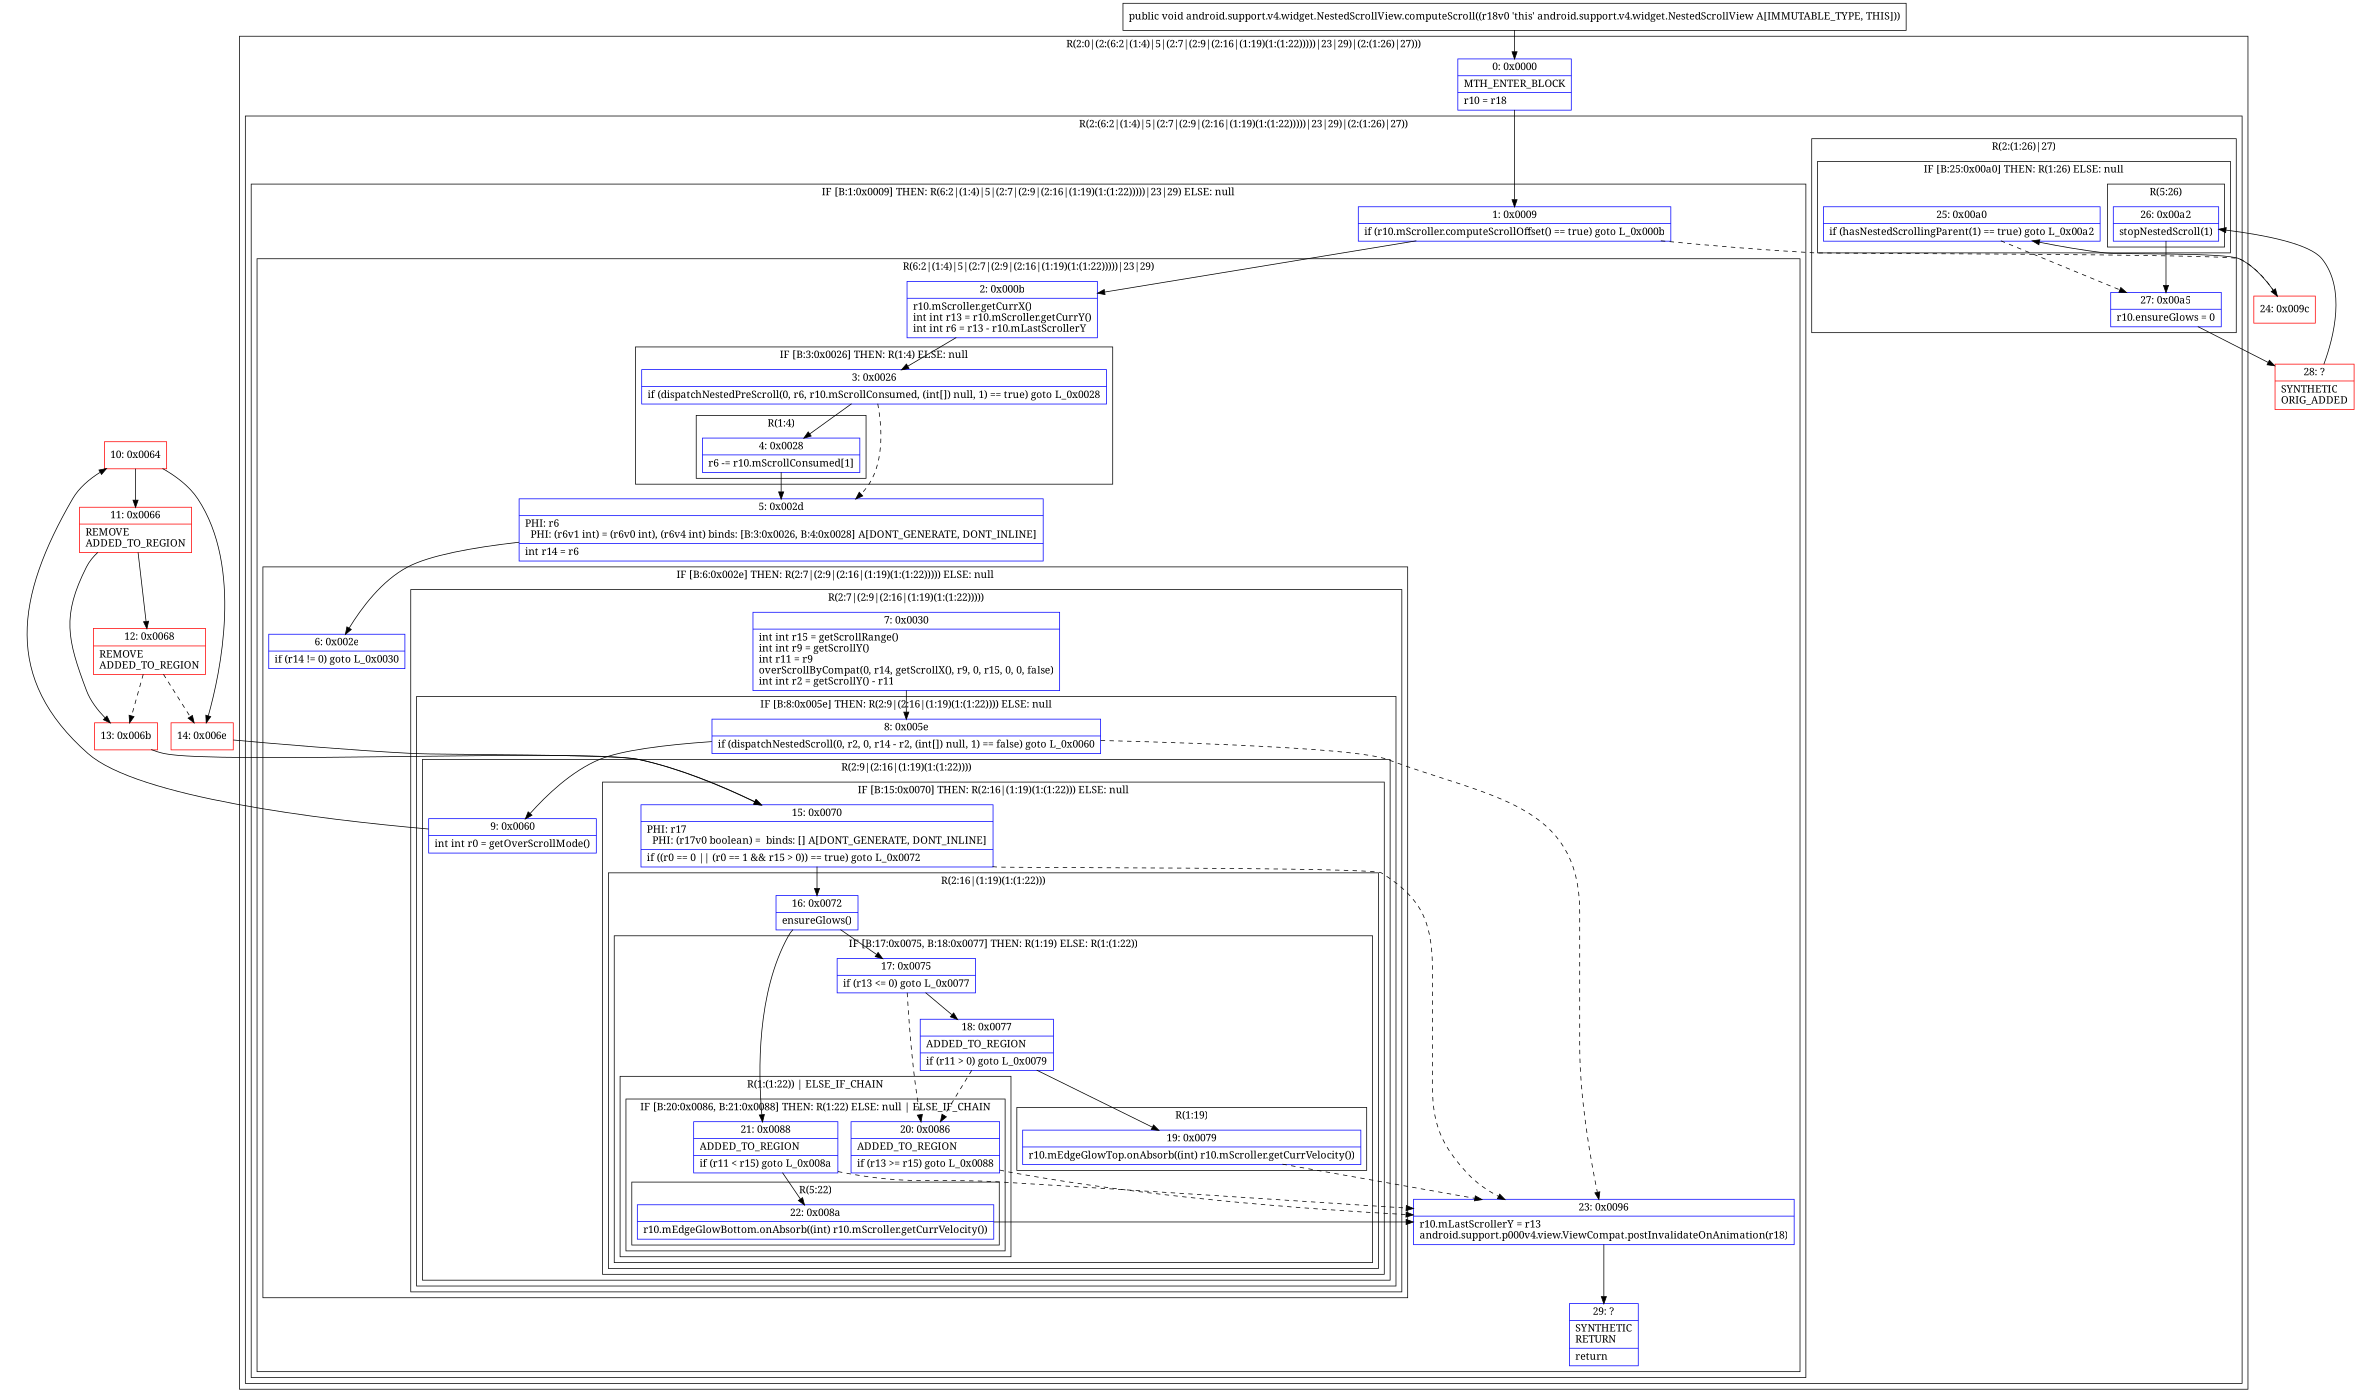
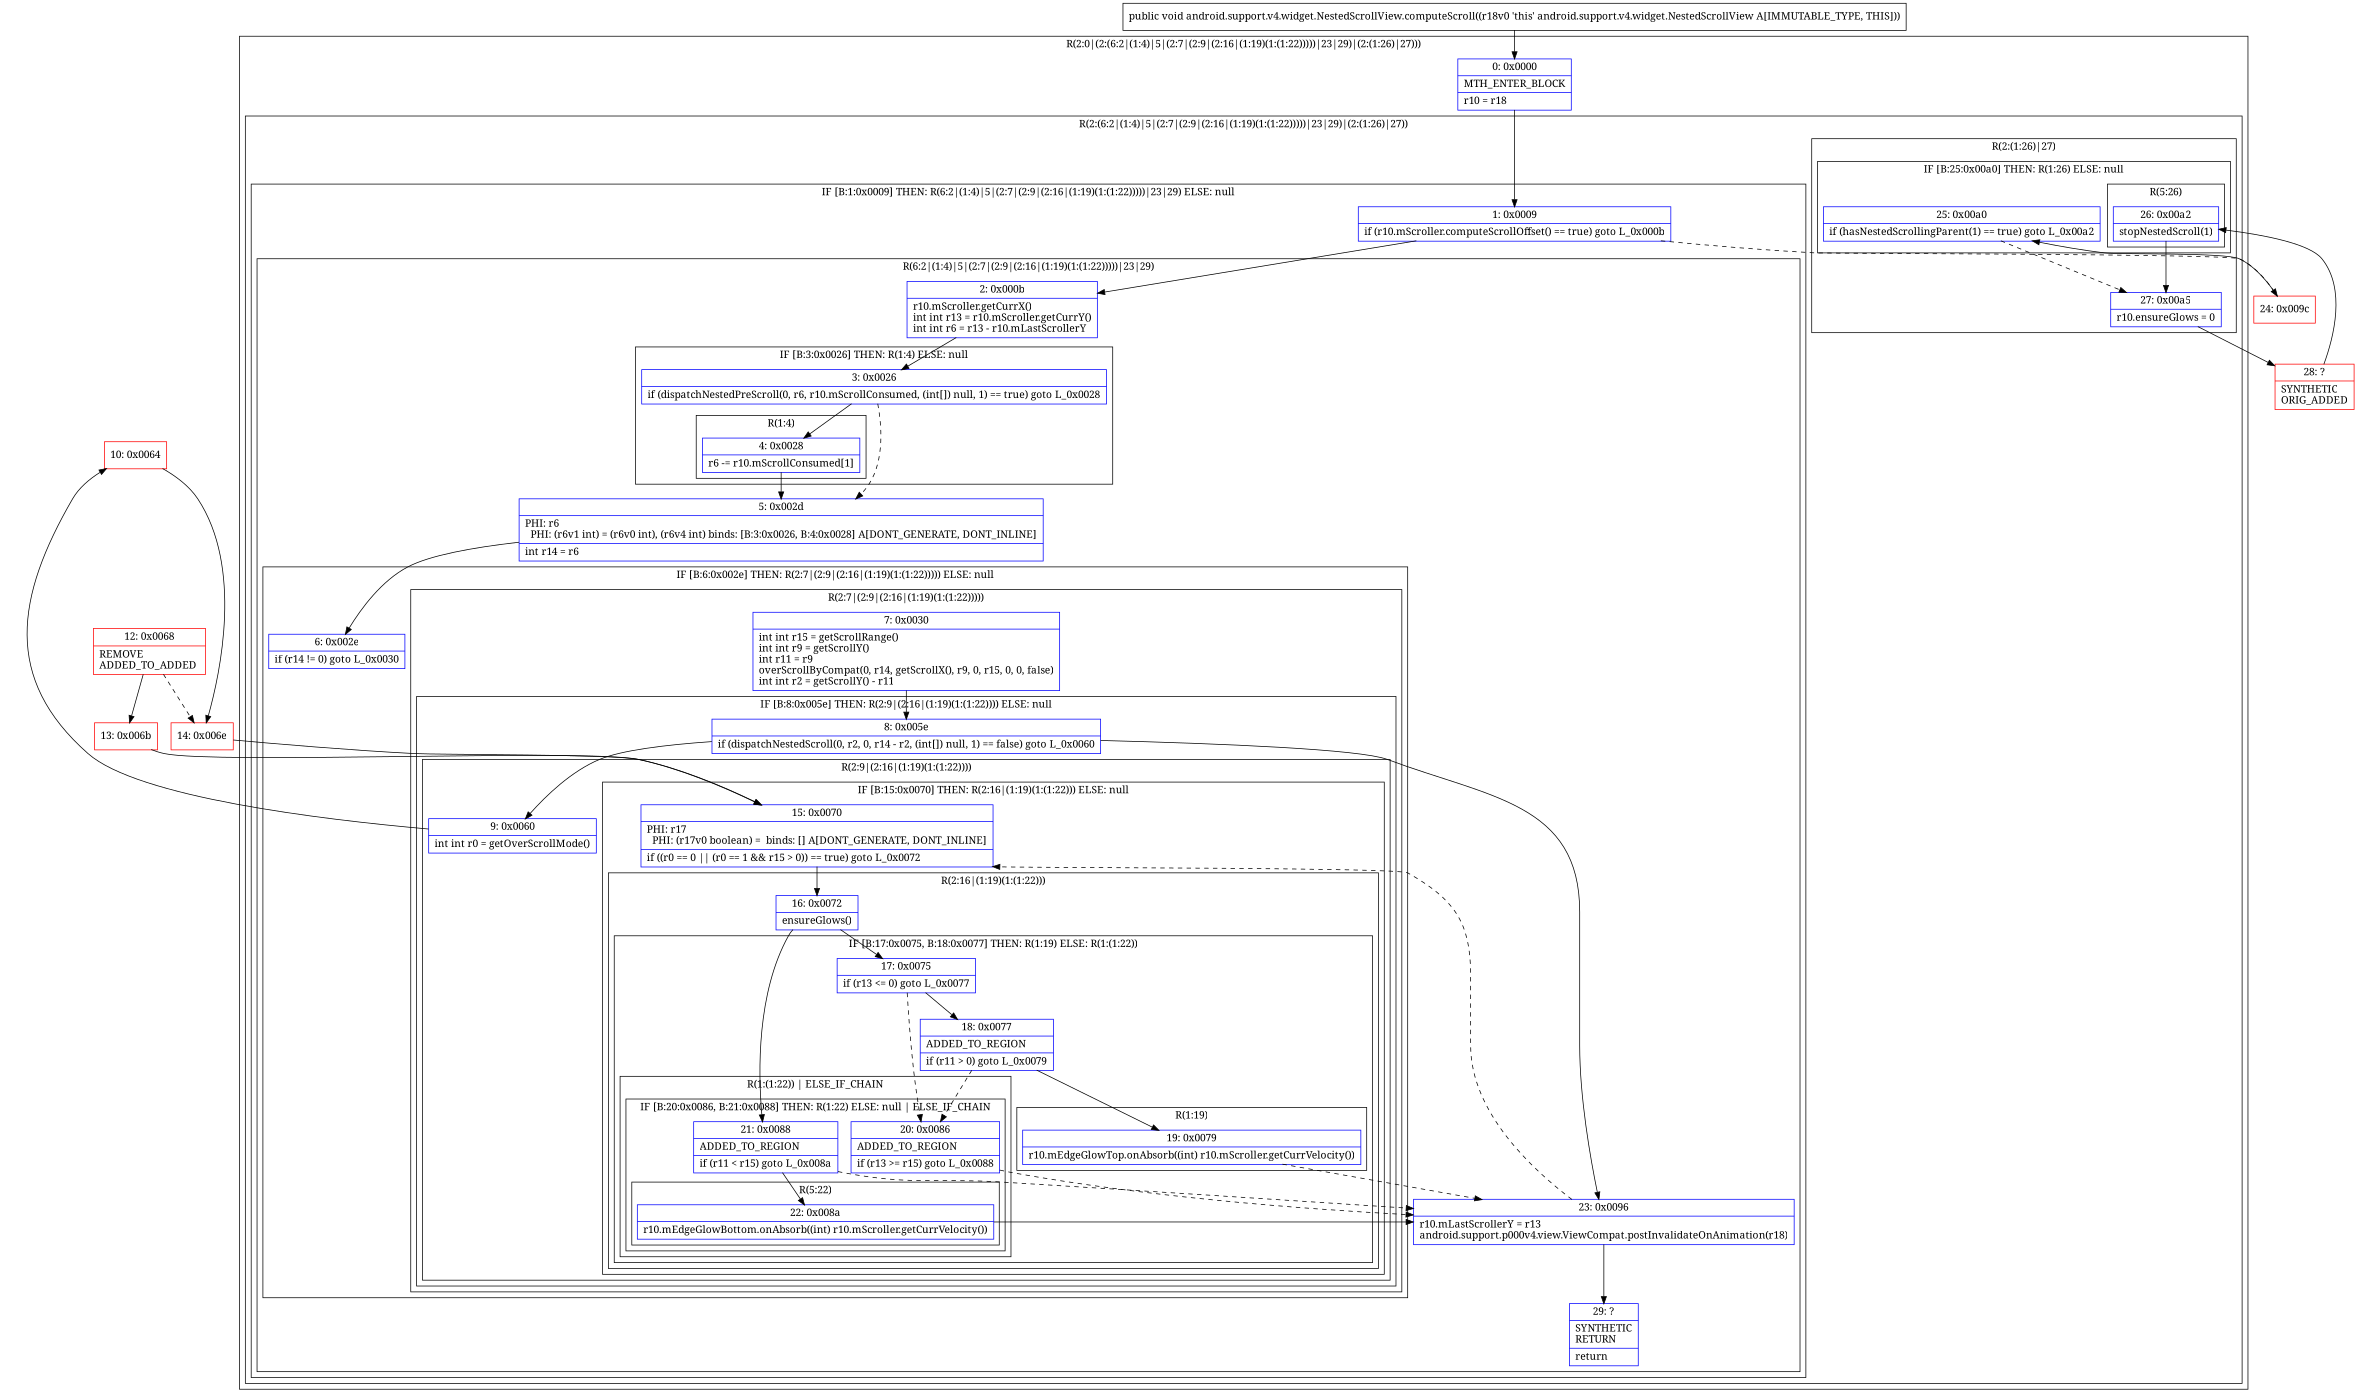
node "11: 0x0066": removed
node "12: 0x0068": text "ADDED_TO_REGION" -> "ADDED_TO_ADDED"
edge "12: 0x0068" -> "13: 0x006b": style dashed -> solid
edge "8: 0x005e" -> "23: 0x0096": style dashed -> solid
edge "15: 0x0070" -> "23: 0x0096": reversed
